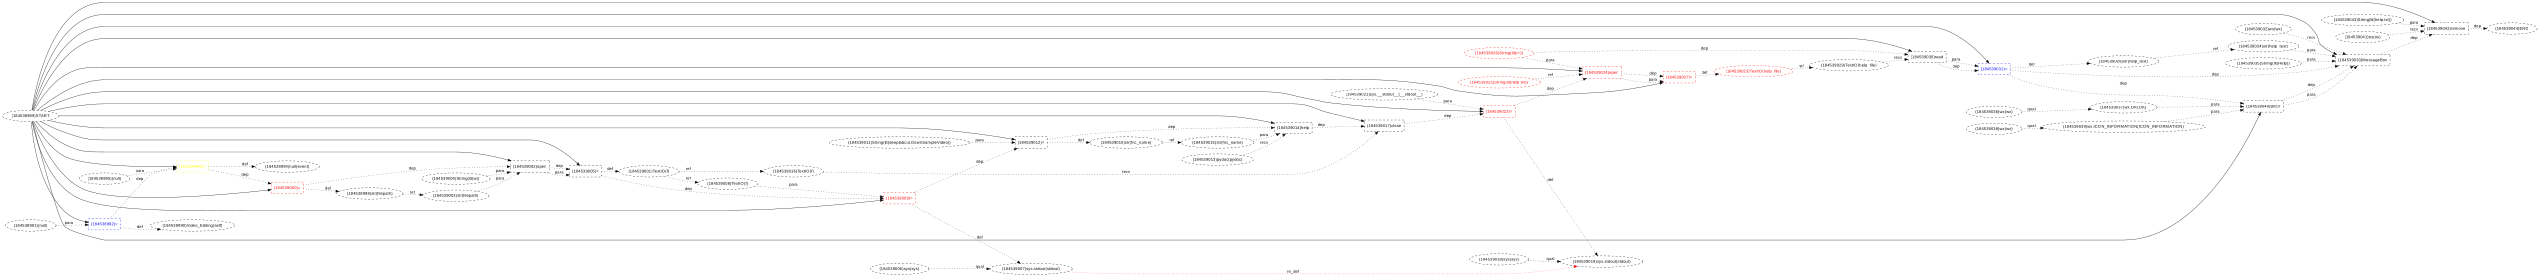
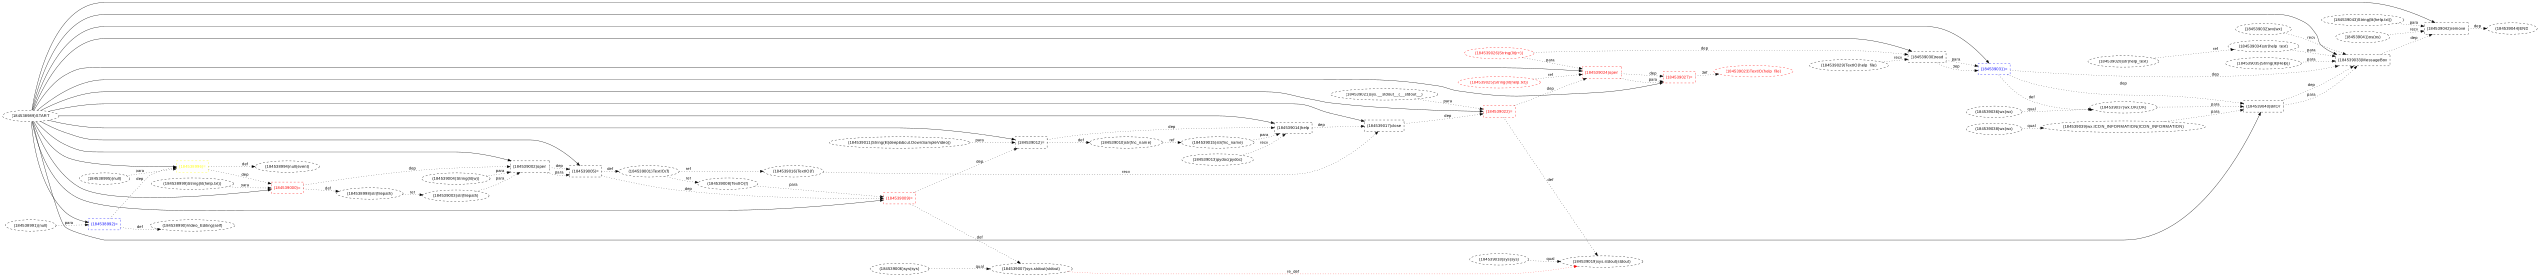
edge "(184539031)=" -> "(184539028)str(help_text)": now "(184539031)=" -> "(184539037)wx.OK(OK)"
edge "(184539023)TextIO(help_file)" -> "(184539029)TextIO(help_file)": removed, label "ref"
node "(184538999)String(lit(help.txt))": added
